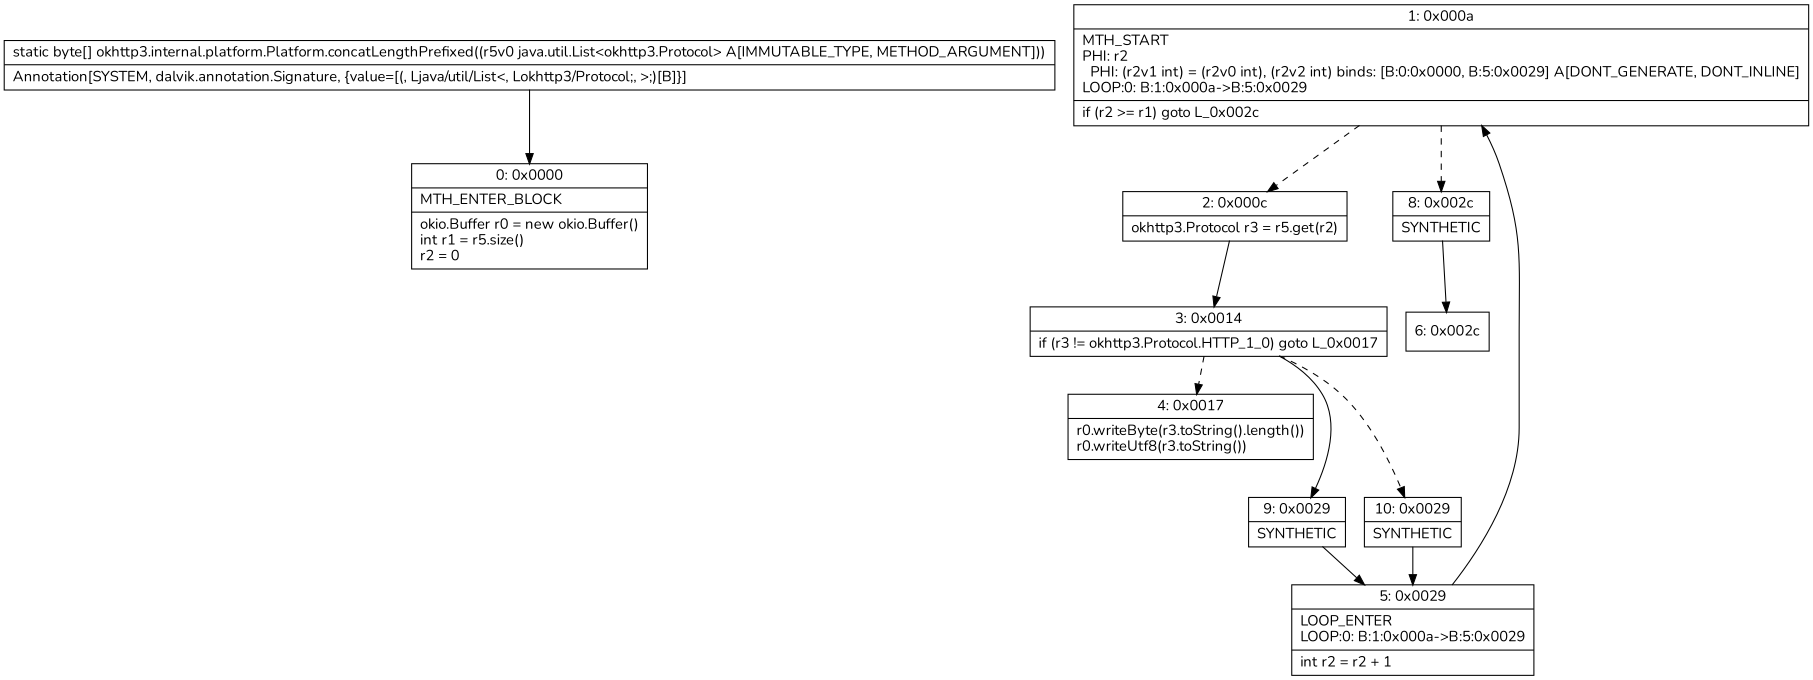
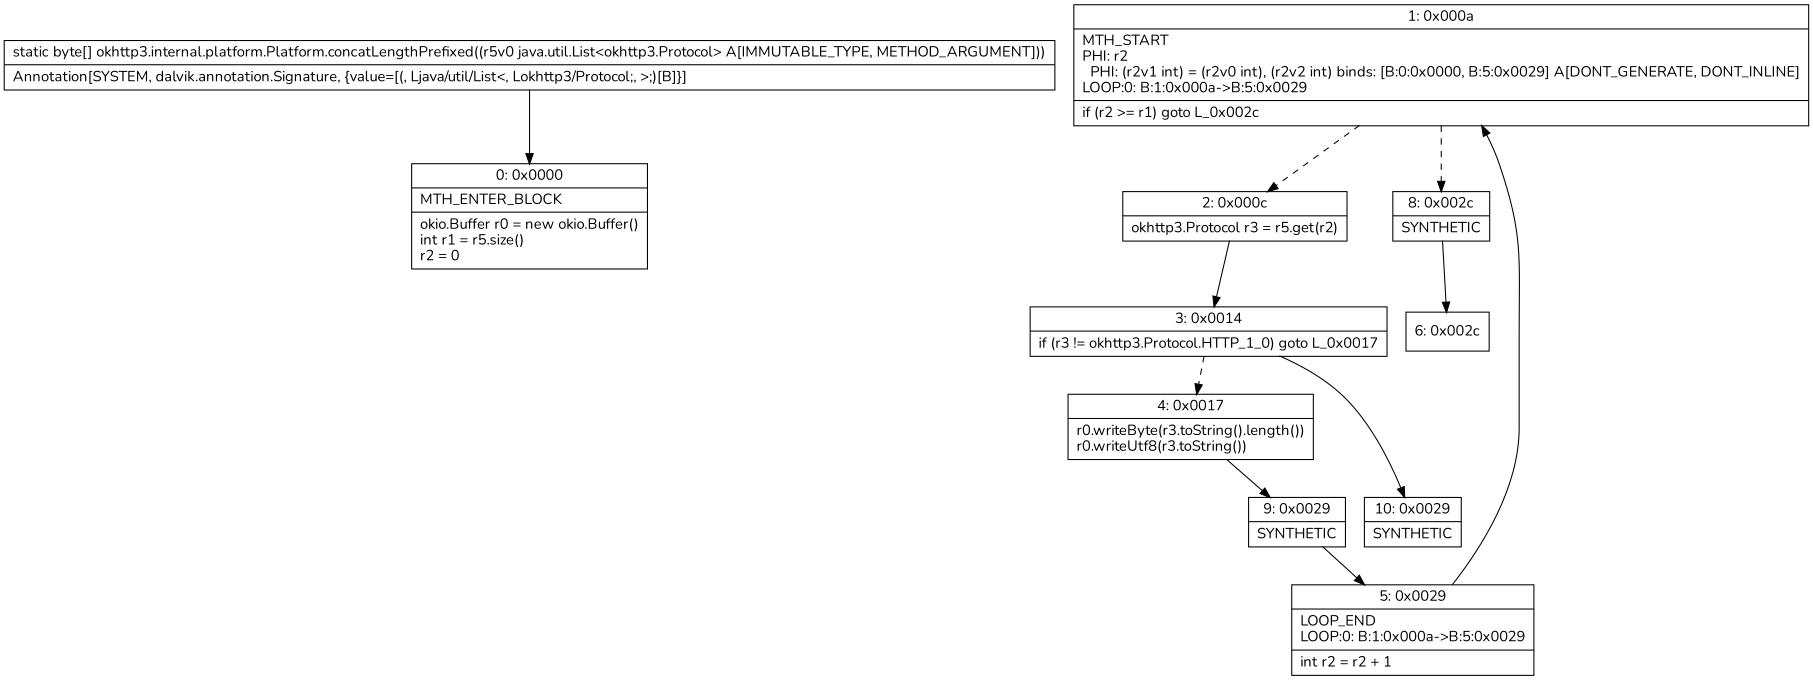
edge "3: 0x0014" -> "10: 0x0029": style dashed -> solid
edge "3: 0x0014" -> "9: 0x0029": now "4: 0x0017" -> "9: 0x0029"
edge "10: 0x0029" -> "5: 0x0029": removed
node "5: 0x0029": text "LOOP_ENTER" -> "LOOP_END"
